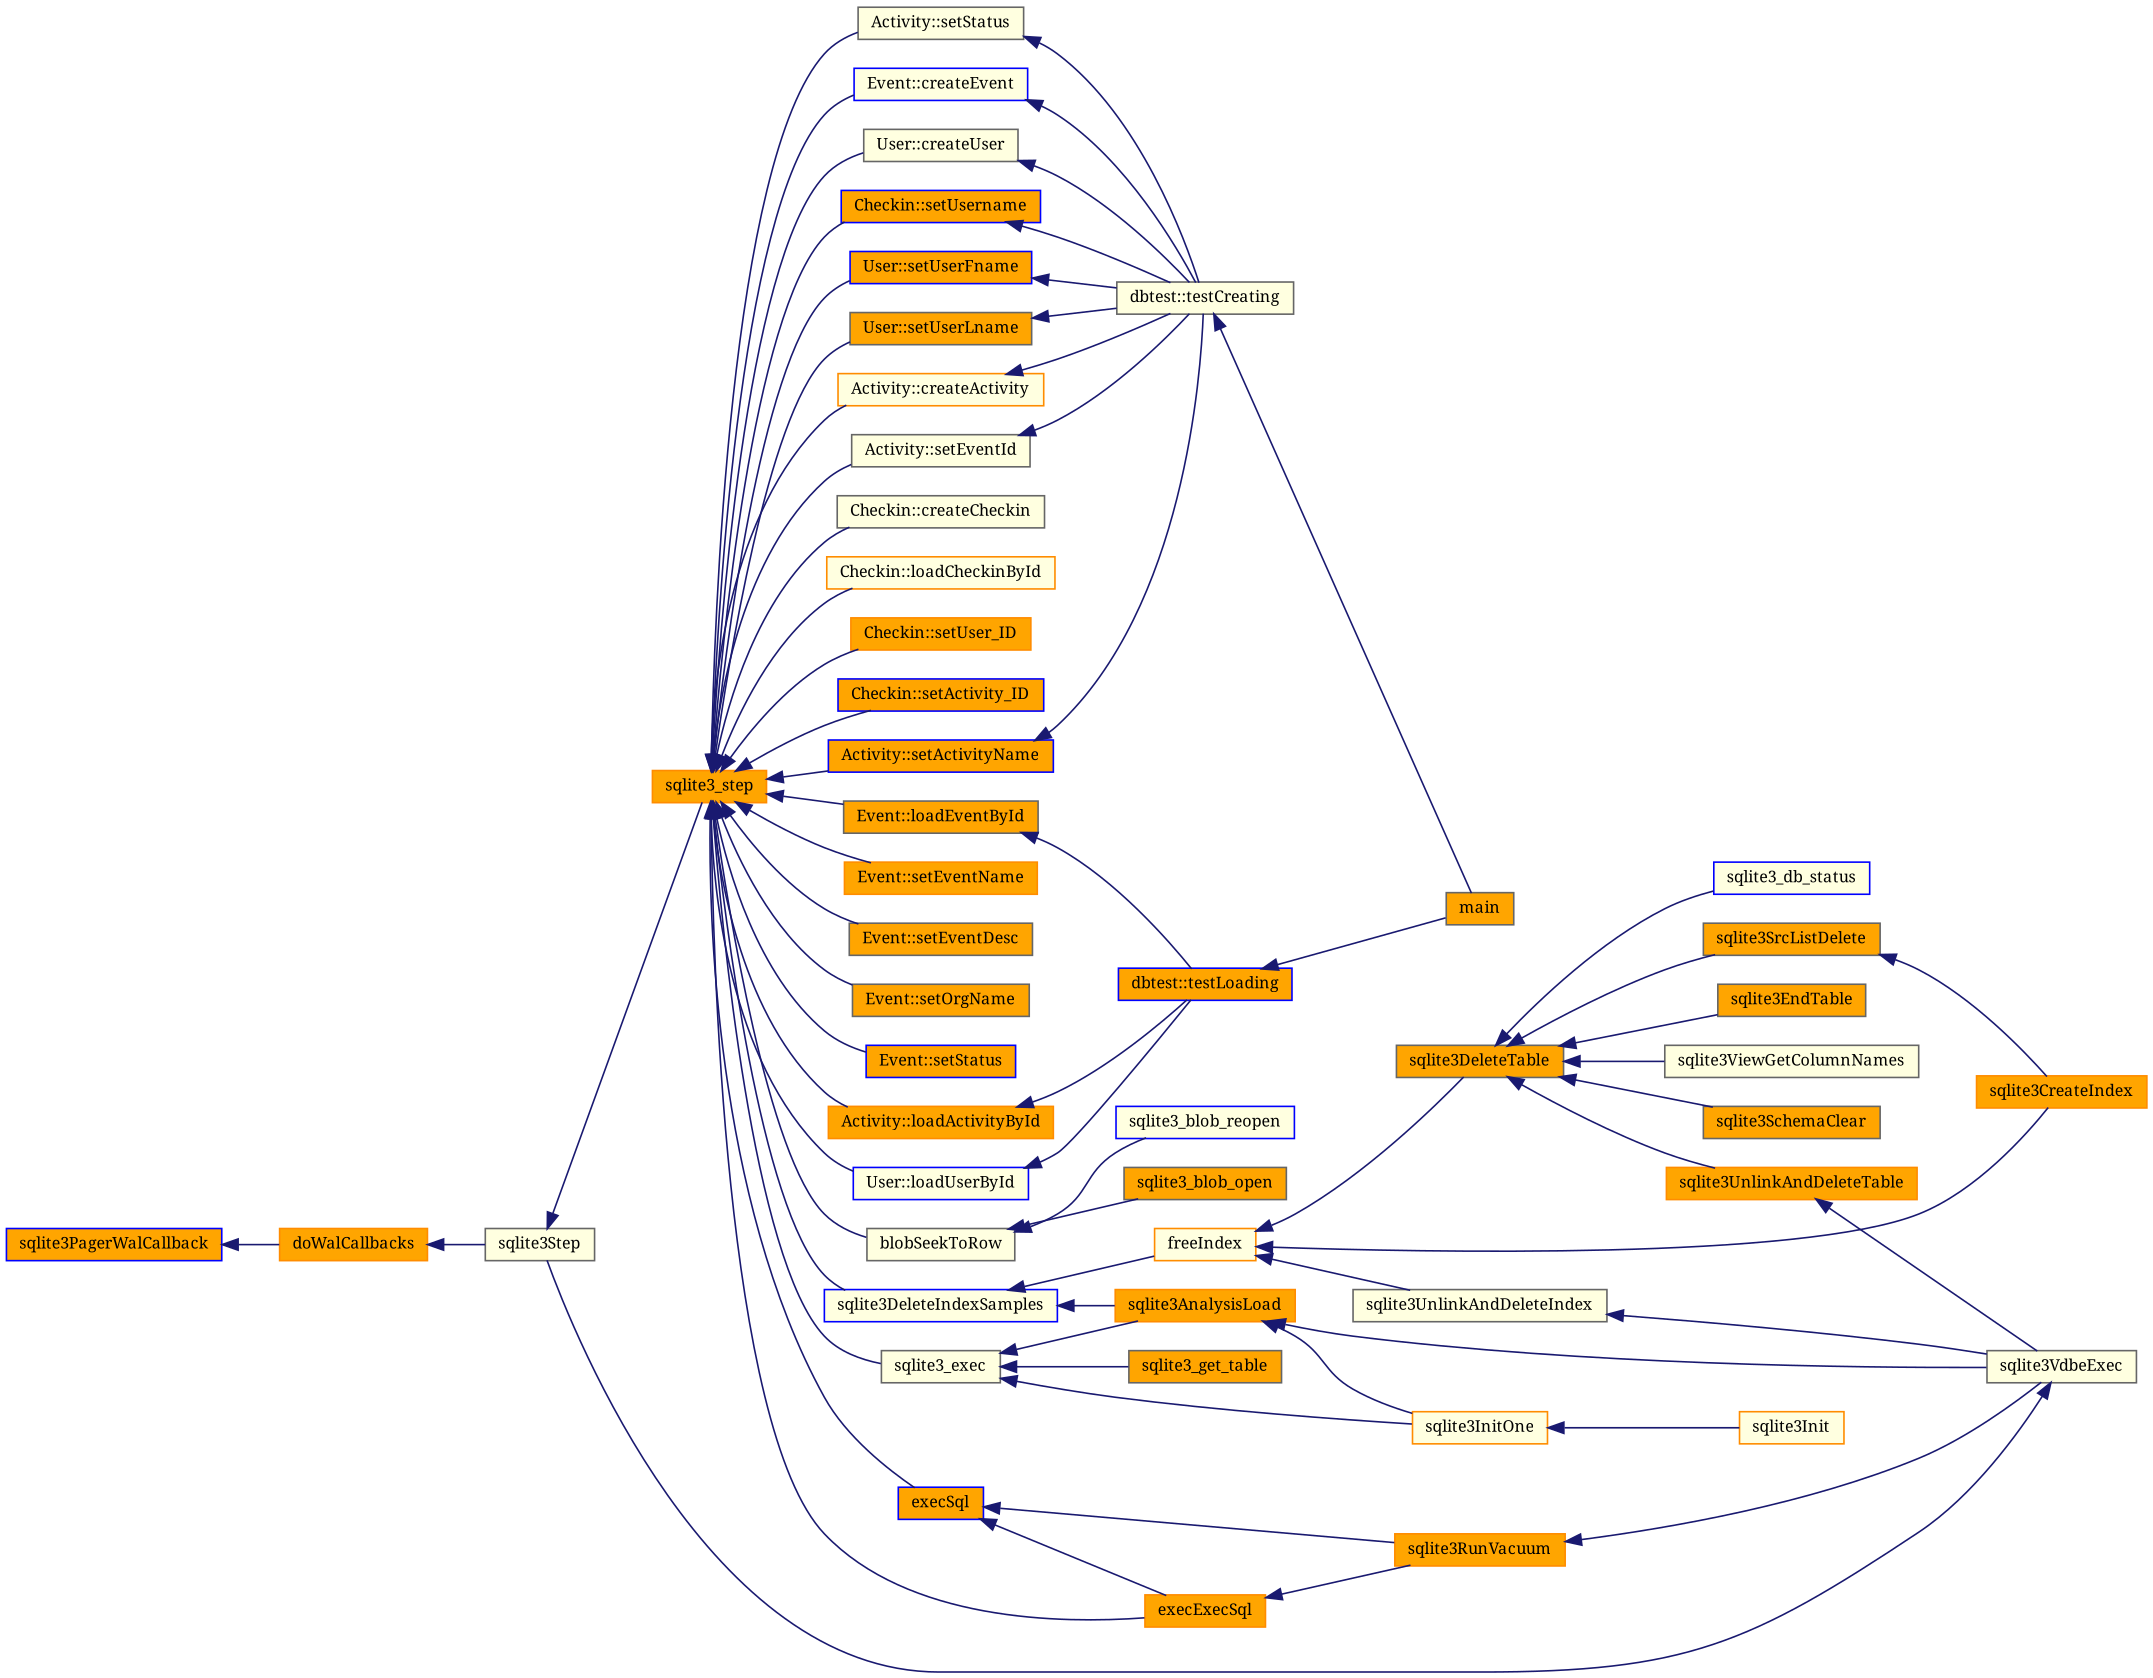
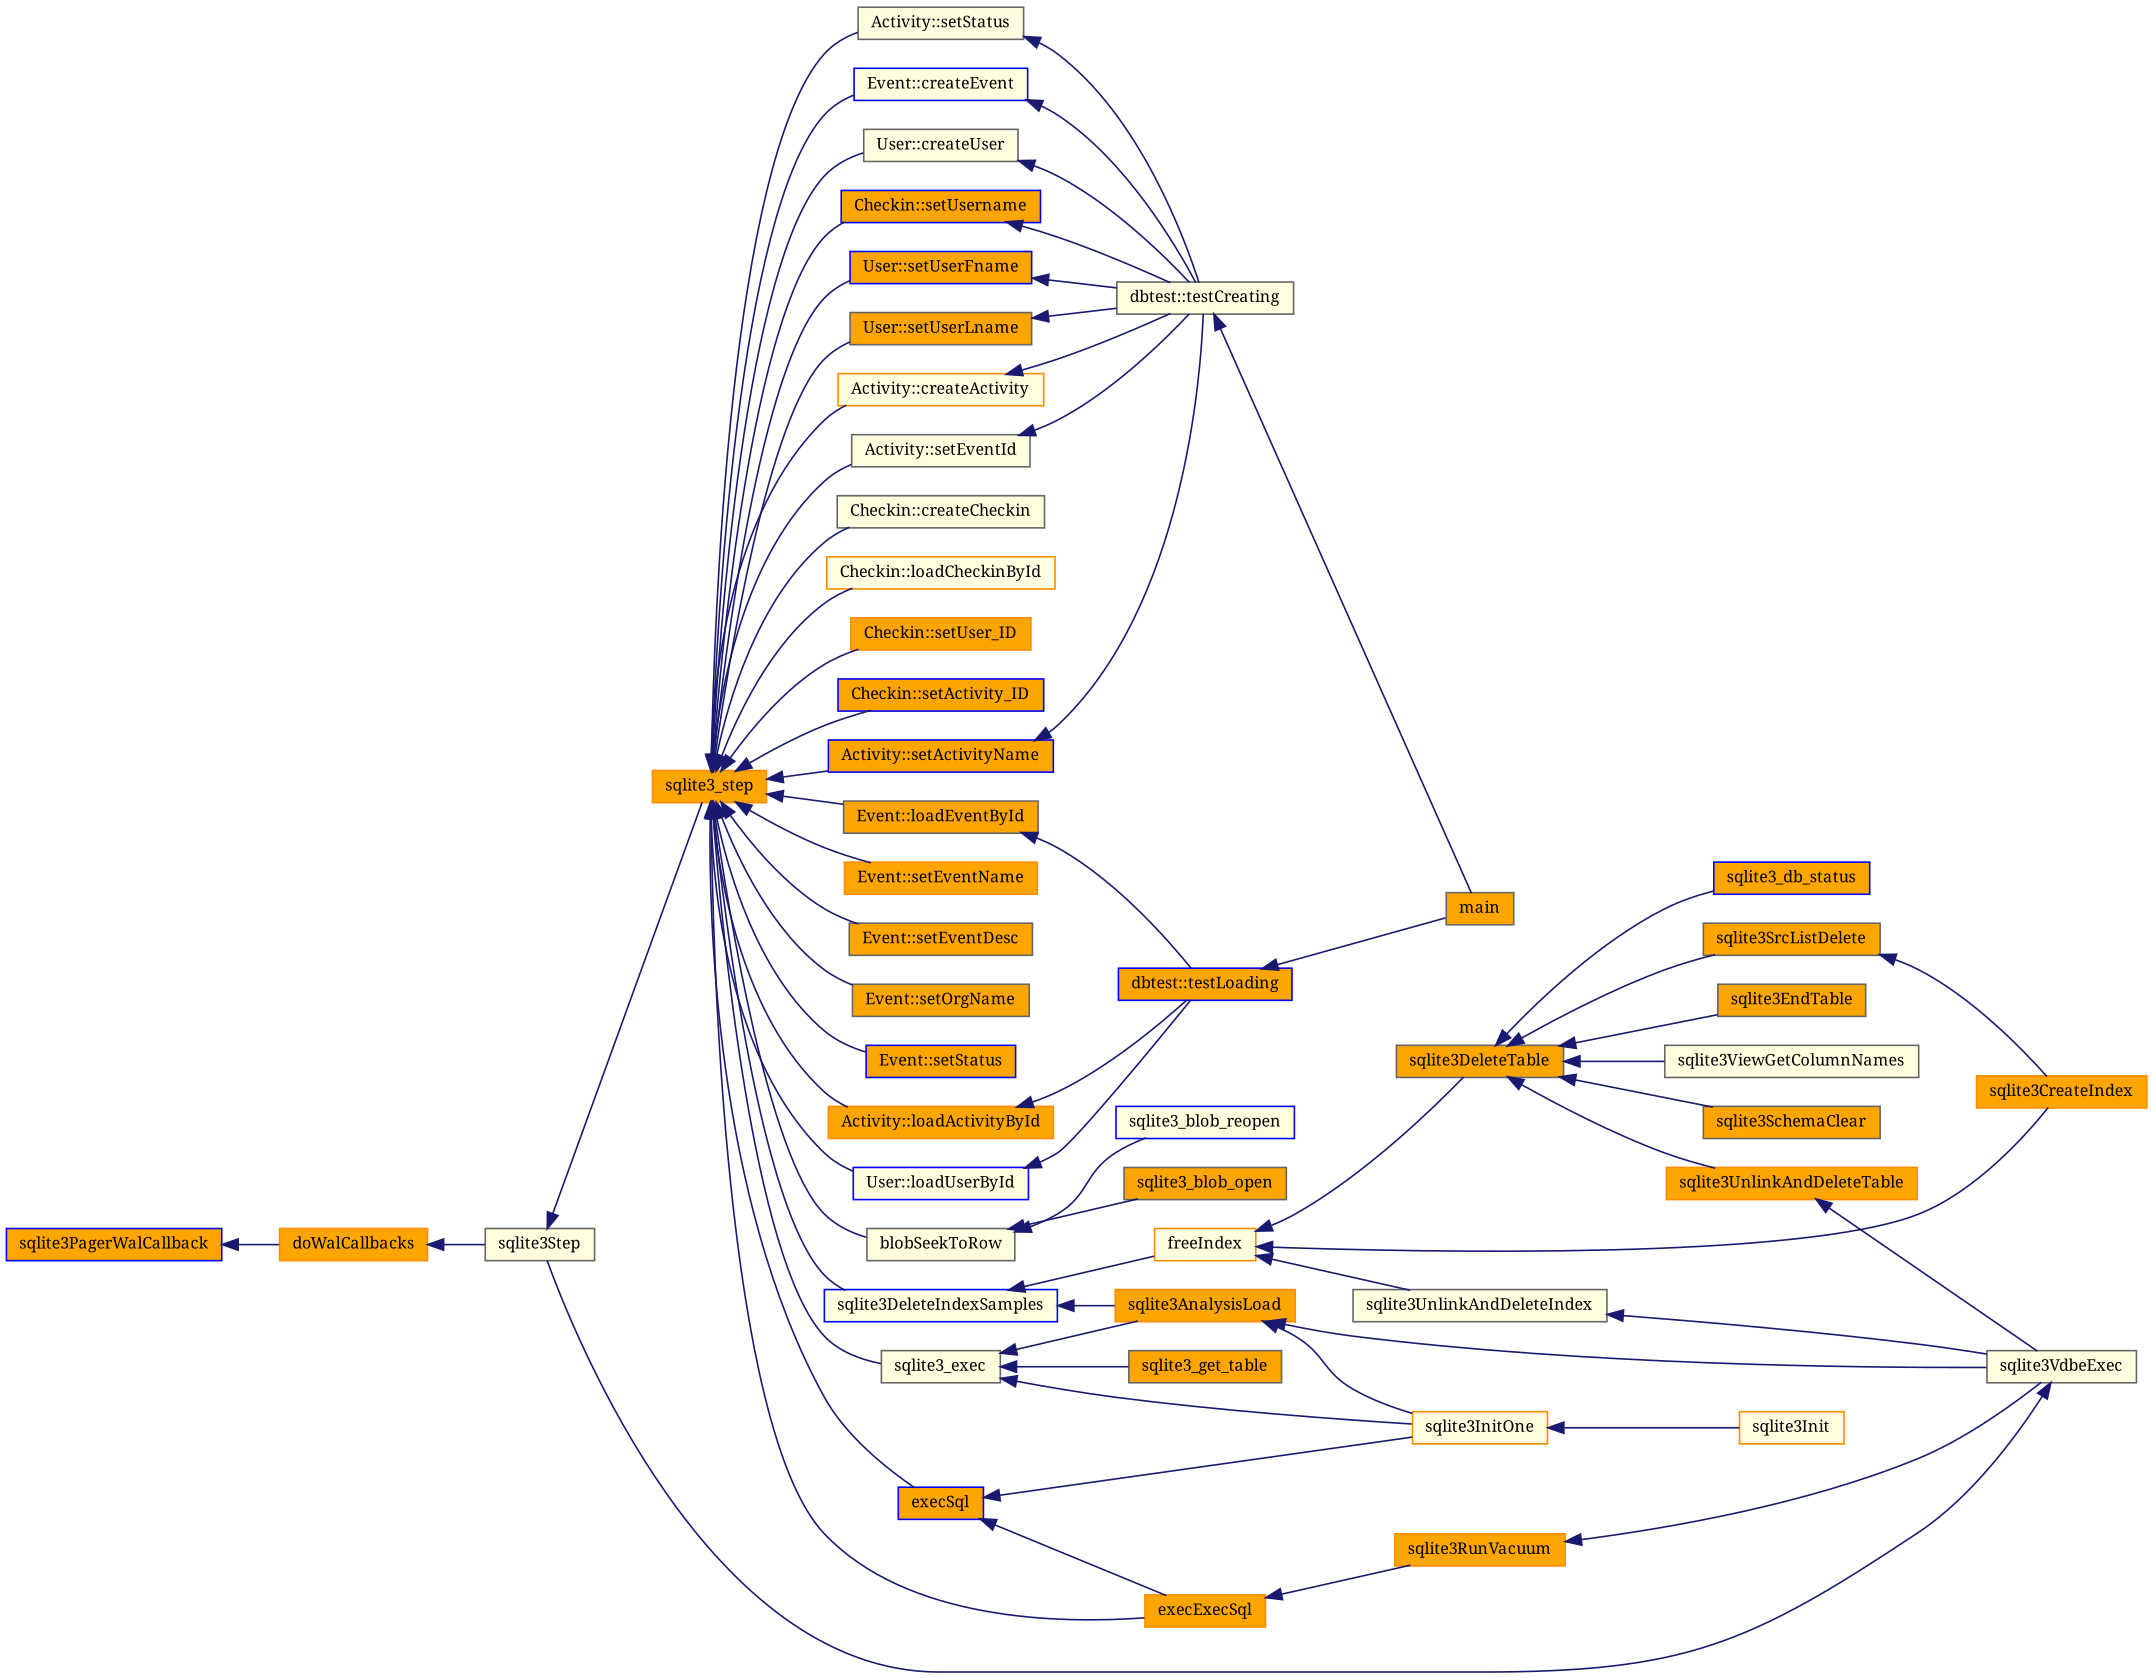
node "sqlite3_db_status": fillcolor lightyellow -> orange
edge "sqlite3RunVacuum" -> "execSql": now "sqlite3InitOne" -> "execSql"
